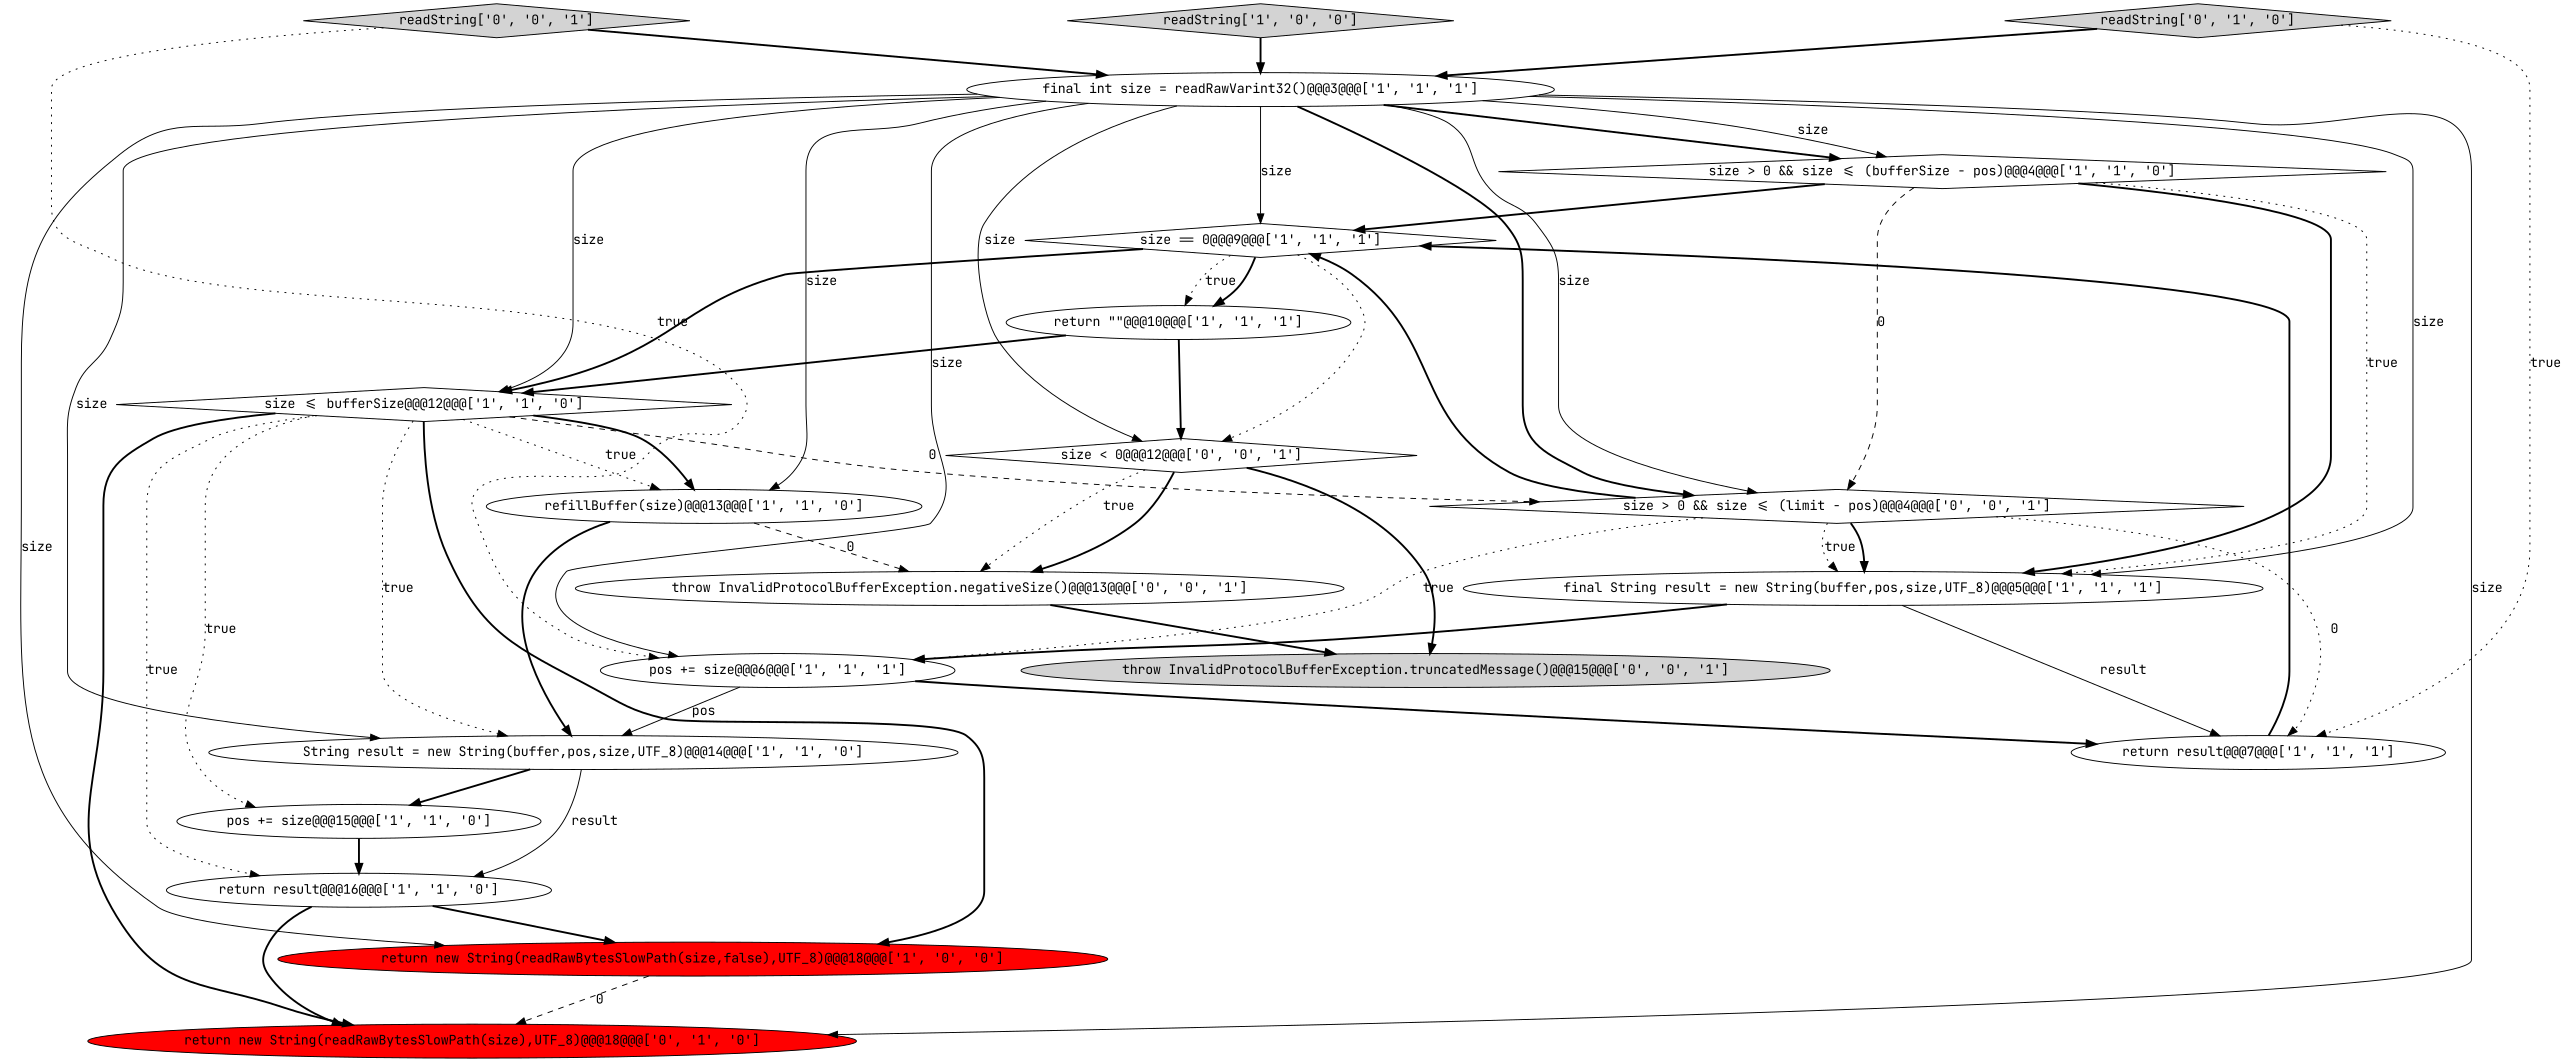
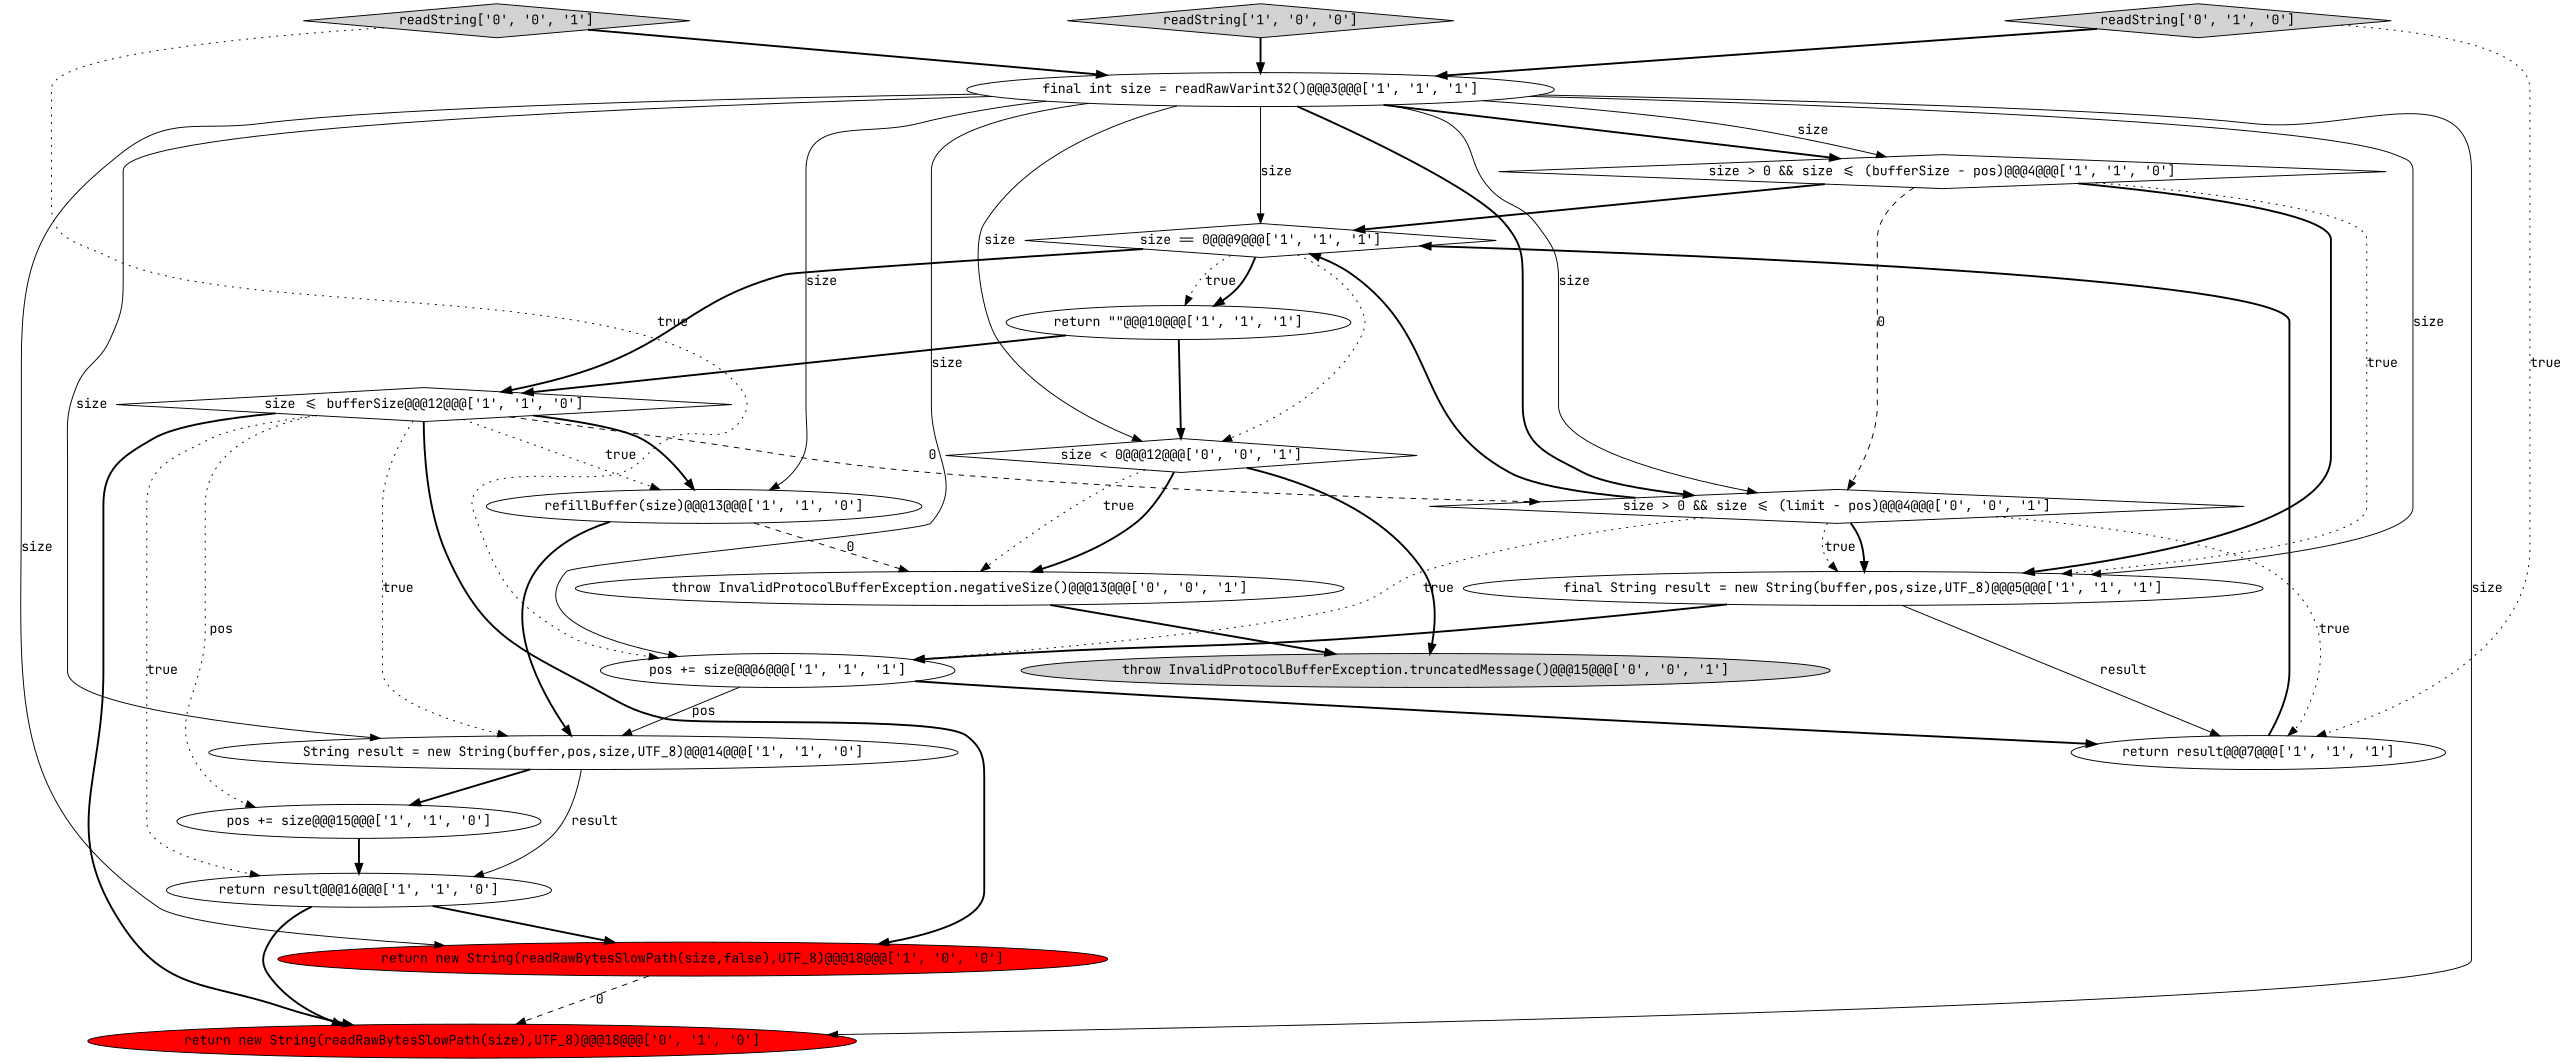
edge "final int size = readRawVarint32()@@@3@@@['1', '1', '1']" -> "size <= bufferSize@@@12@@@['1', '1', '0']": removed, label "size"
edge "size <= bufferSize@@@12@@@['1', '1', '0']" -> "pos += size@@@15@@@['1', '1', '0']": label "true" -> "pos"
edge "size > 0 && size <= (limit - pos)@@@4@@@['0', '0', '1']" -> "return result@@@7@@@['1', '1', '1']": label "0" -> "true"
